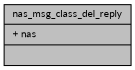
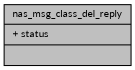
node "nas_msg_class_del_reply": text "+ nas" -> "+ status"
